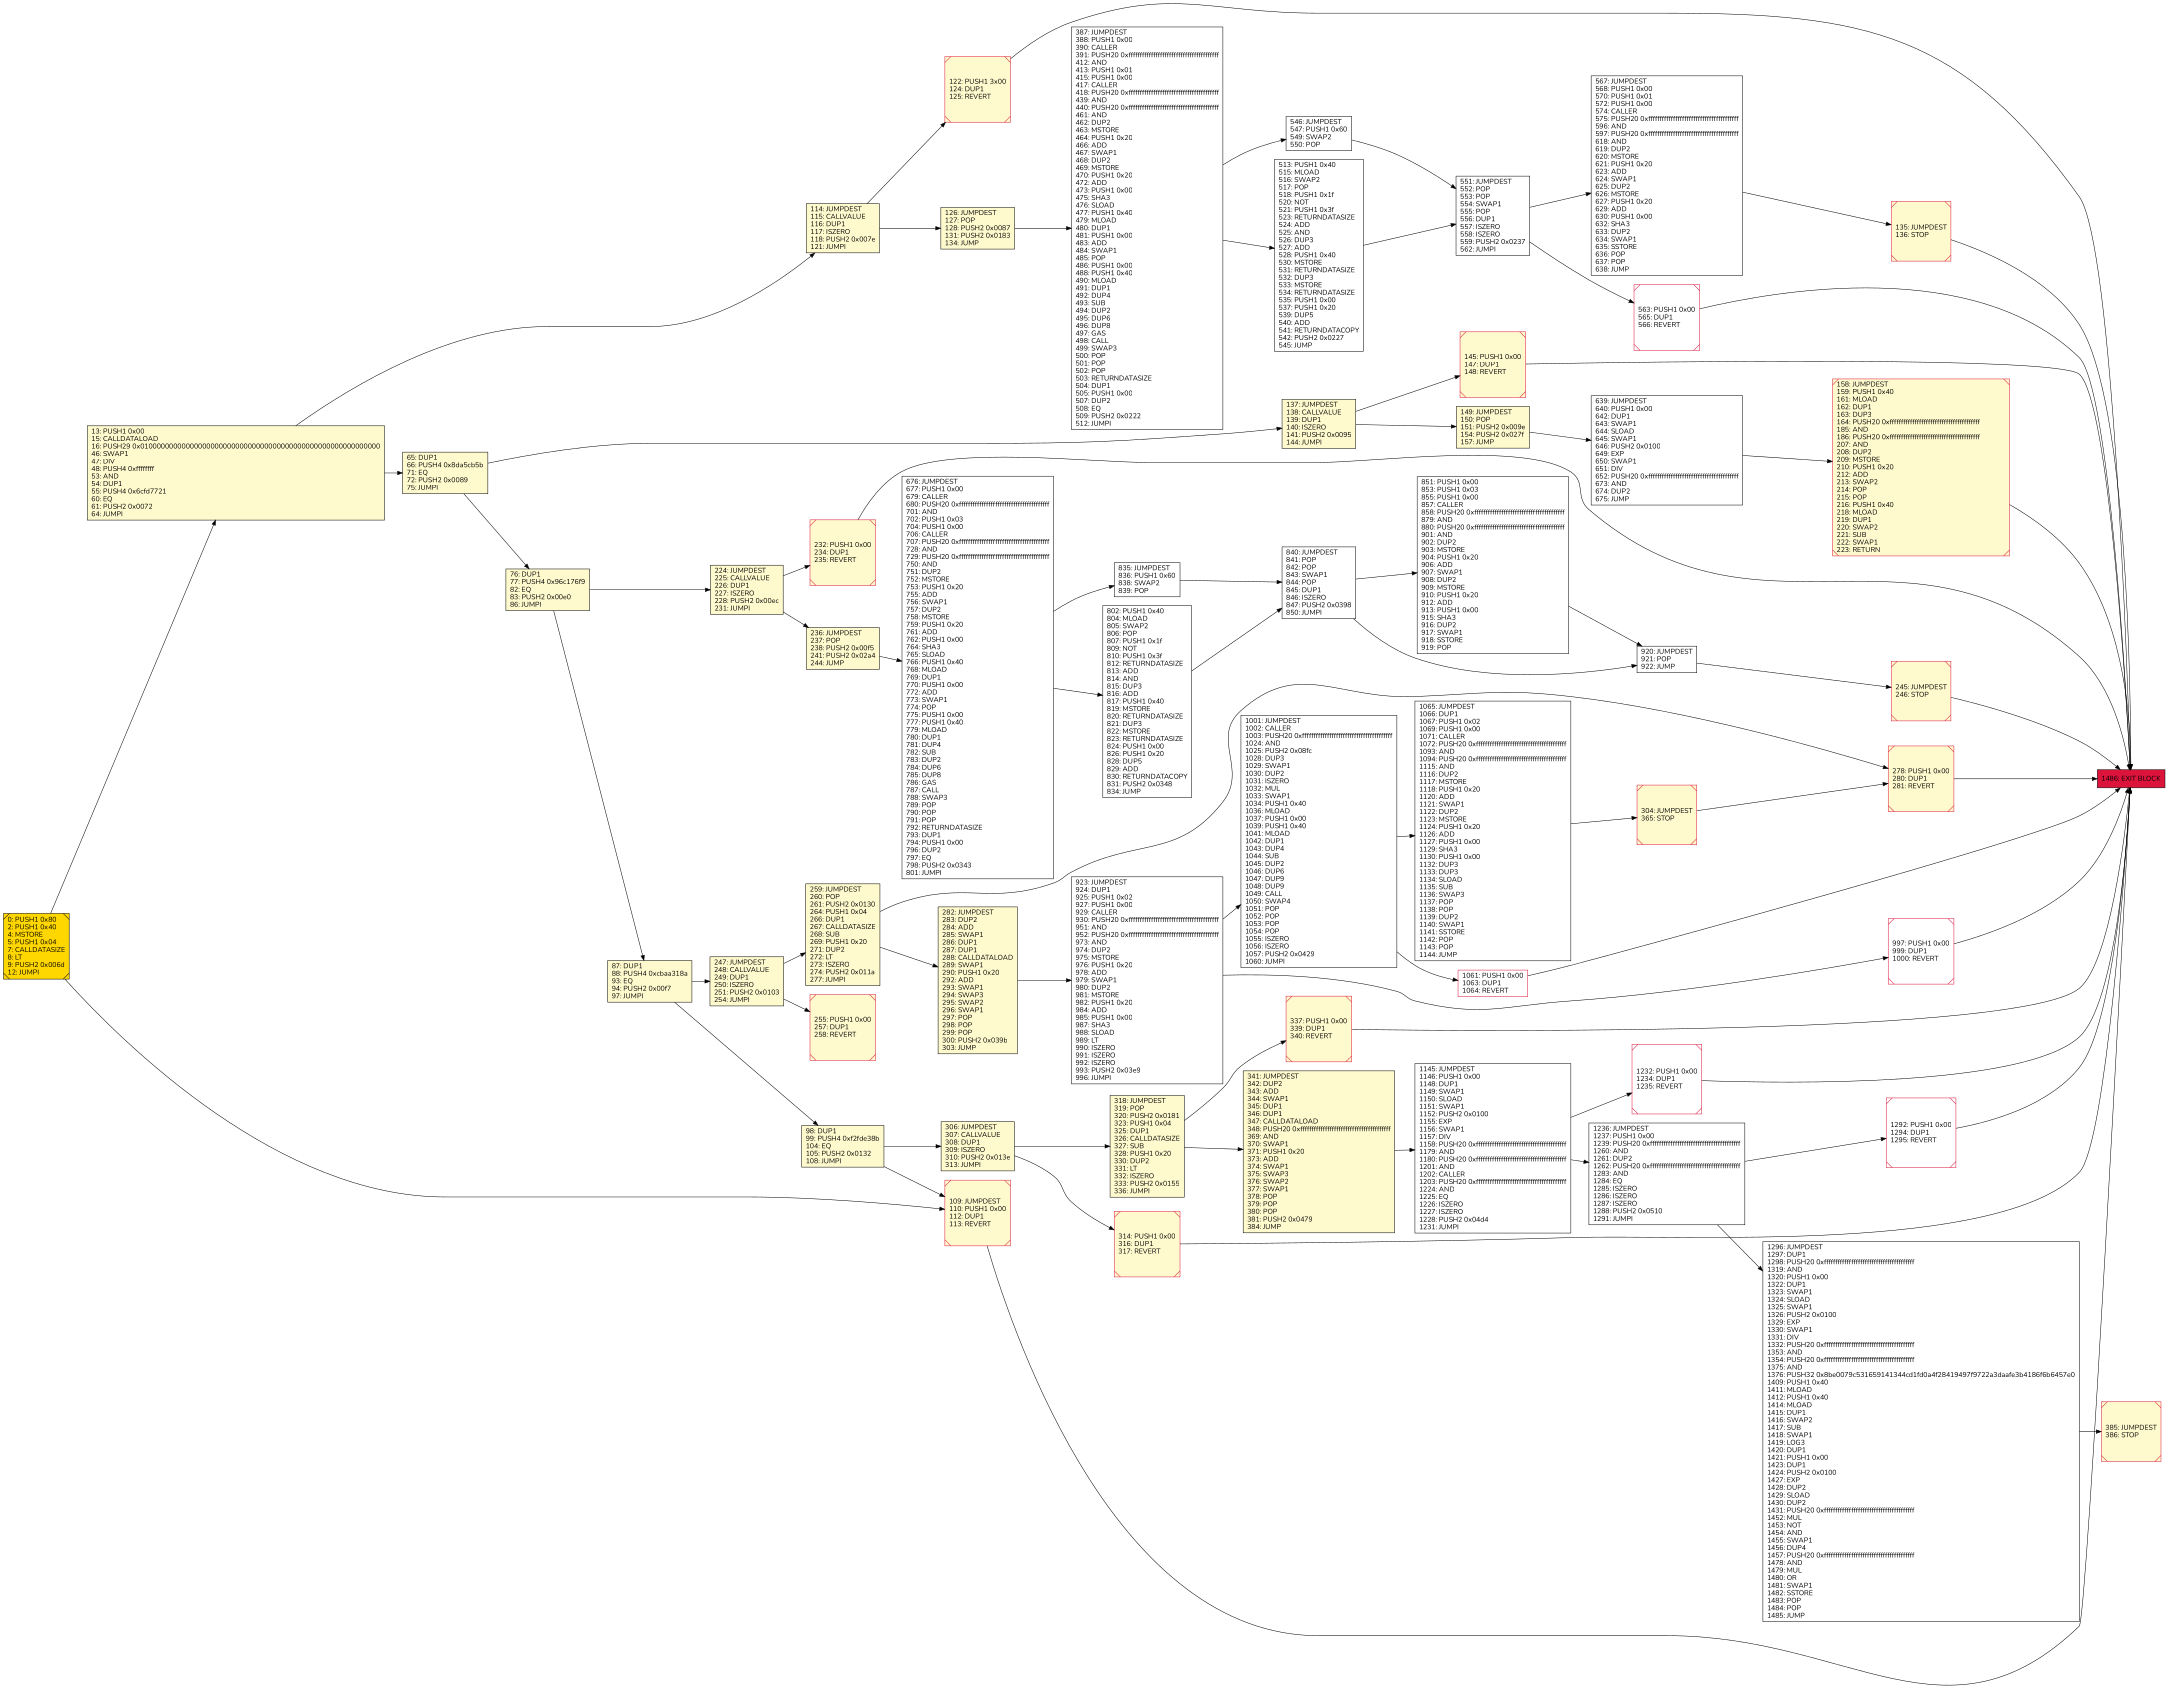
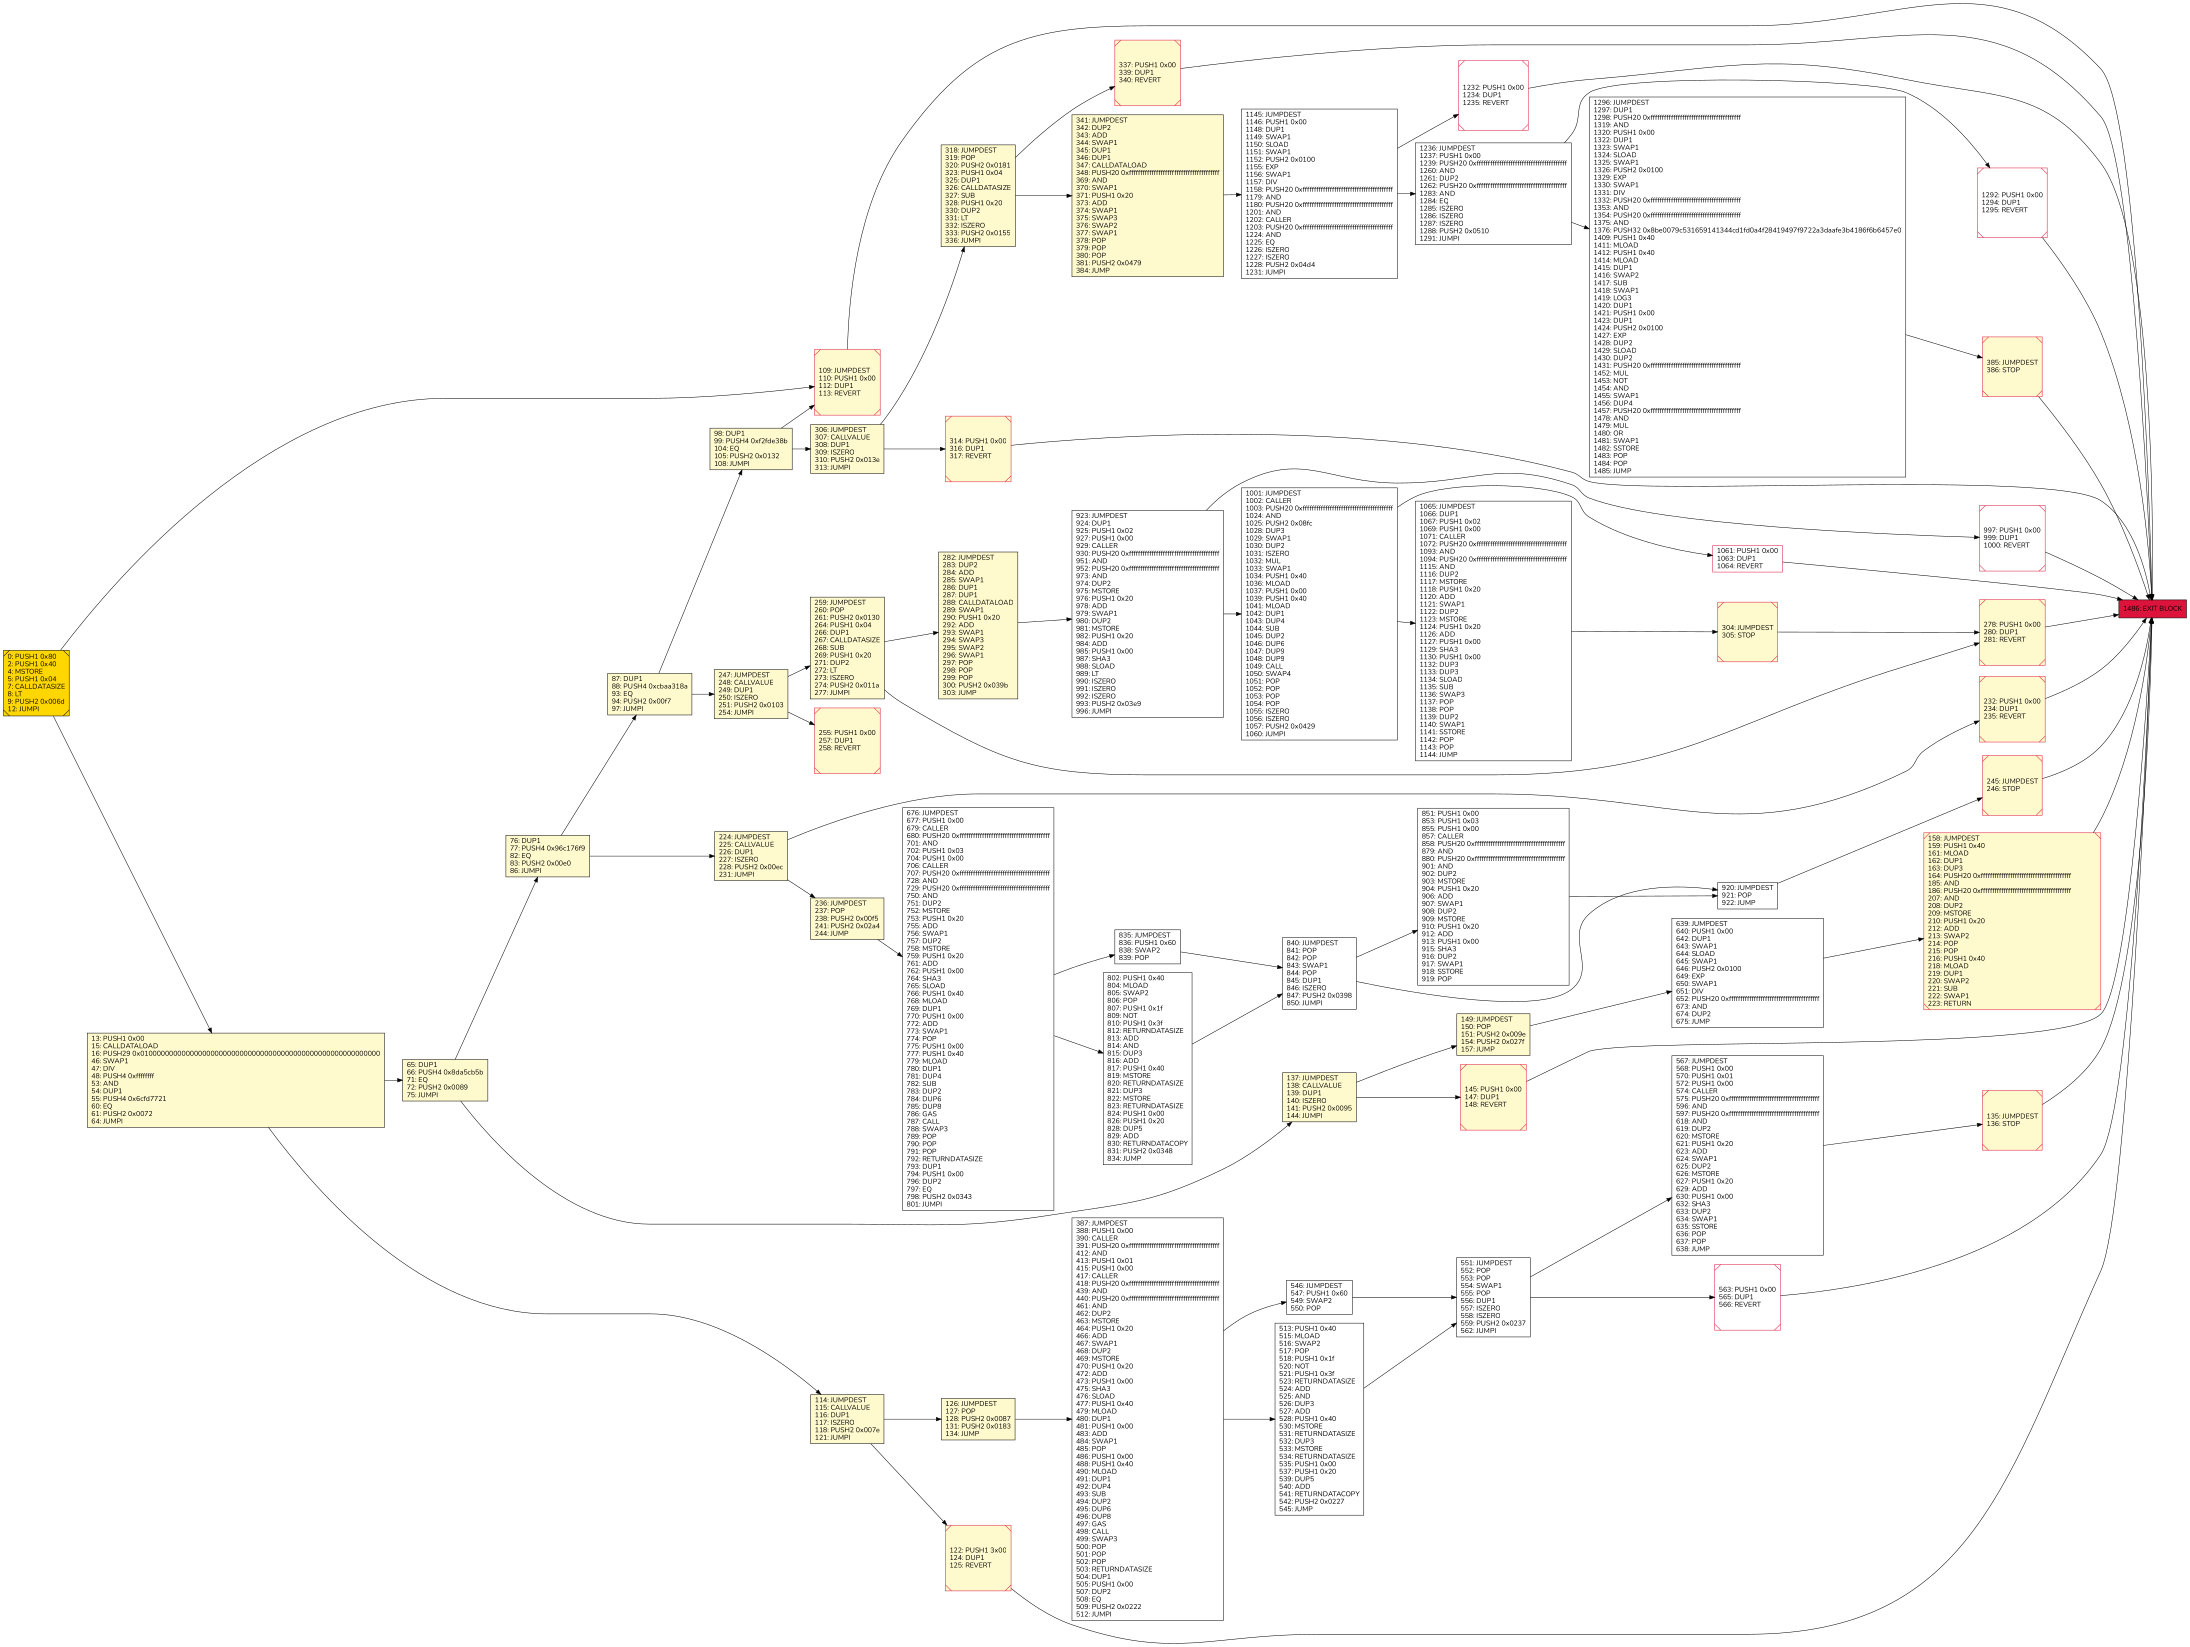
edge "385: JUMPDEST 386: STOP" -> "1486: EXIT BLOCK": added
node "304: JUMPDEST 365: STOP": label "304: JUMPDEST 365: STOP" -> "304: JUMPDEST 305: STOP"
